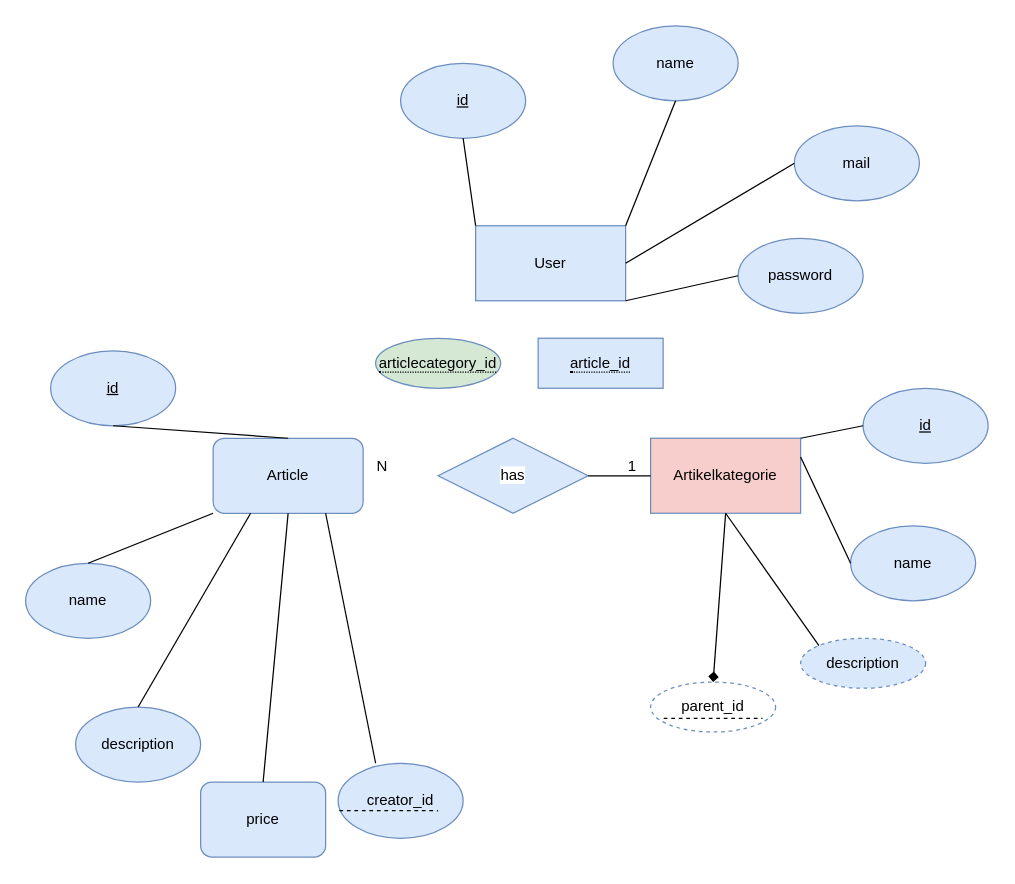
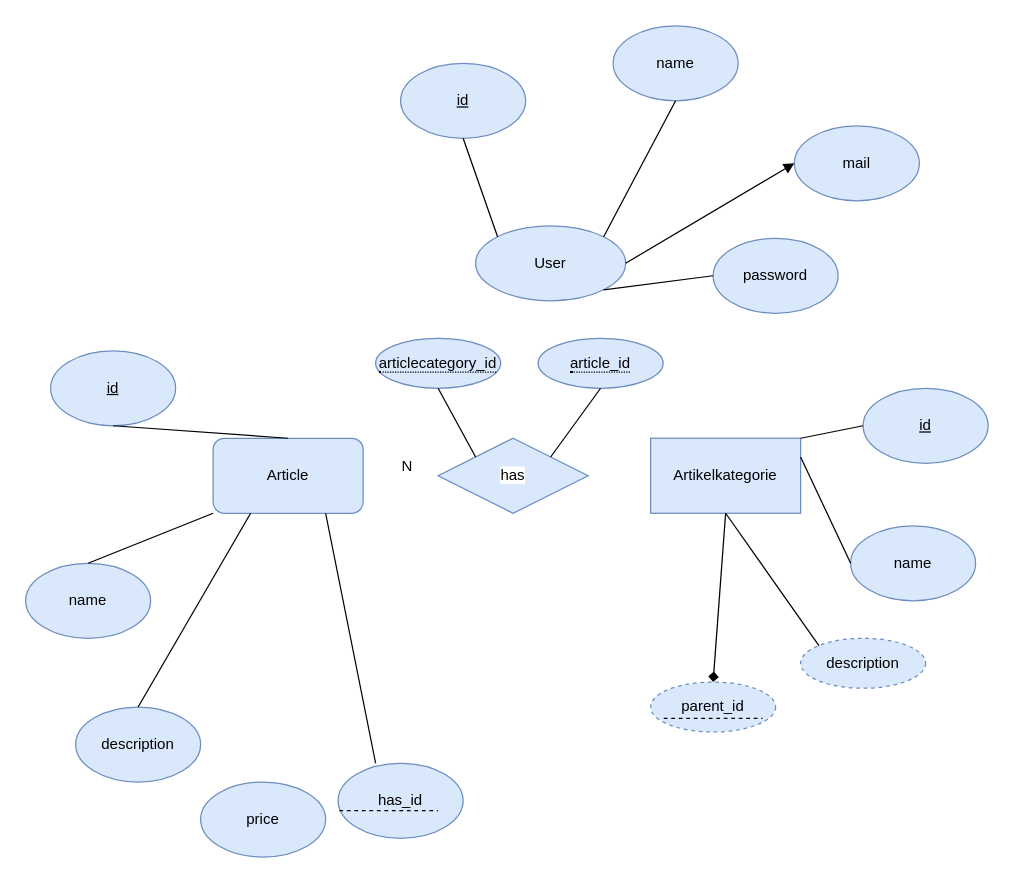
edge "mail" -- "User": arrowhead none -> block
node "User": shape rectangle -> ellipse
node "password": moved (801, 276) -> (776, 276)
node "articlecategory_id": fillcolor #d5e8d4 -> #dae8fc
node "article_id": shape rectangle -> ellipse
edge "article_id" -- "has": added
edge "articlecategory_id" -- "has": added
node "N": moved (382, 467) -> (407, 467)
node "1": removed
edge "has" -- "Artikelkategorie": removed
node "Artikelkategorie": fillcolor #f8cecc -> #dae8fc
edge "Article" -- "price": removed
node "parent_id": fillcolor #ffffff -> #dae8fc
node "creator_id": label "creator_id" -> "has_id"
node "price": shape rounded rectangle -> ellipse
